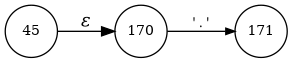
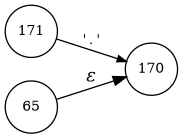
node "45": label "45" -> "65"
edge "170" -> "171": reversed
